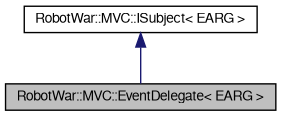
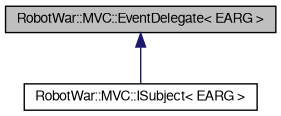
edge "RobotWar::MVC::EventDelegate< EARG >" -> "RobotWar::MVC::ISubject< EARG >": reversed
